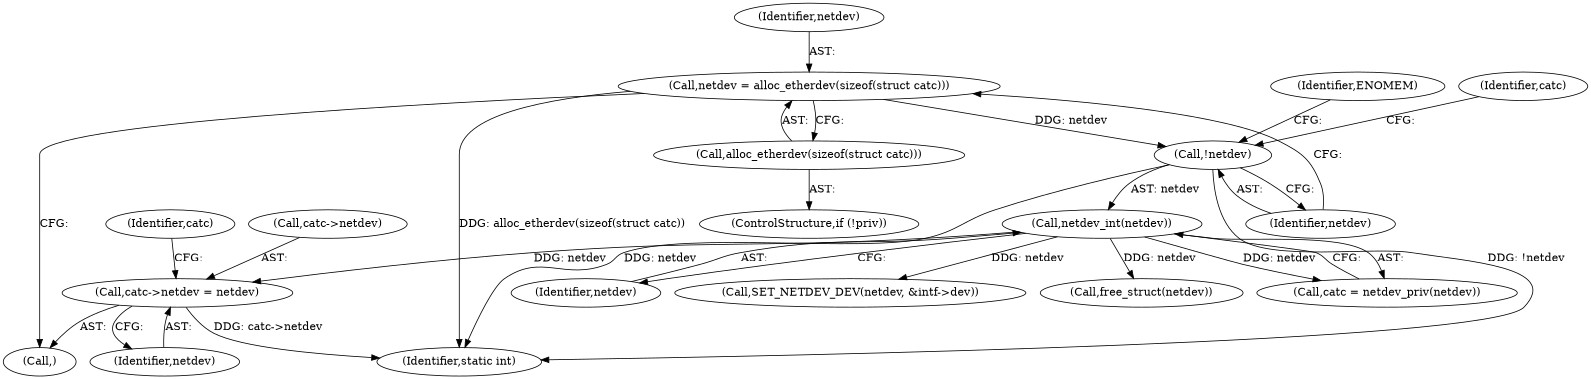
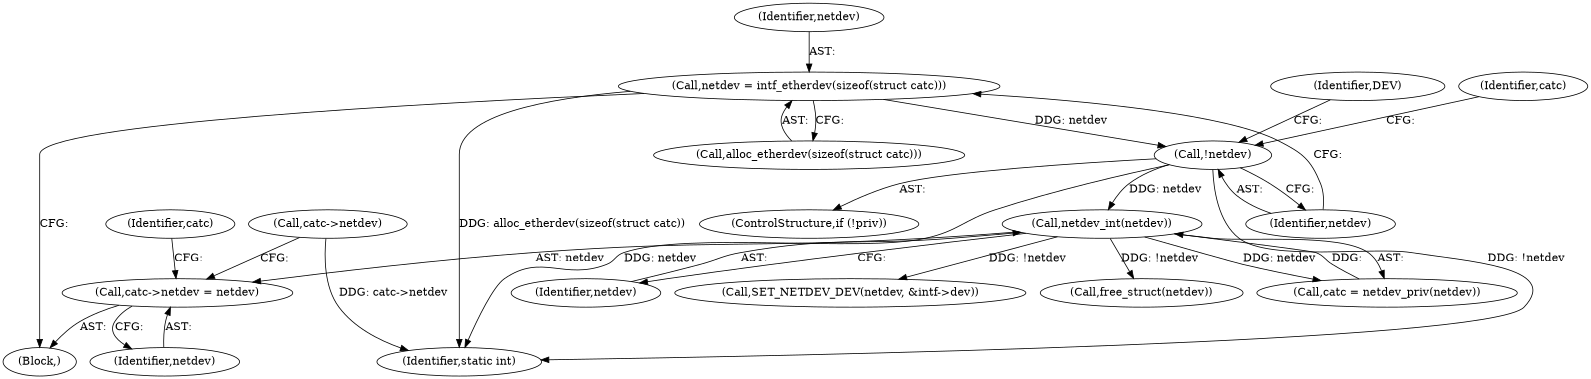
node "(Call,netdev = alloc_etherdev(sizeof(struct catc)))": label "(Call,netdev = alloc_etherdev(sizeof(struct catc)))" -> "(Call,netdev = intf_etherdev(sizeof(struct catc)))"
node "(Identifier,ENOMEM)": label "(Identifier,ENOMEM)" -> "(Identifier,DEV)"
edge "(Call,alloc_etherdev(sizeof(struct catc)))" -> "(ControlStructure,if (!priv))": now "(Call,!netdev)" -> "(ControlStructure,if (!priv))"
edge "(Call,!netdev)" -> "(Call,netdev_int(netdev))": label "AST: netdev" -> "DDG: netdev"
edge "(Call,catc->netdev)" -> "(Call,catc->netdev = netdev)": label "AST: " -> "CFG: "
edge "(Call,netdev_int(netdev))" -> "(Call,catc->netdev = netdev)": label "DDG: netdev" -> "AST: netdev"
edge "(Call,netdev_int(netdev))" -> "(Call,SET_NETDEV_DEV(netdev, &intf->dev))": label "DDG: netdev" -> "DDG: !netdev"
edge "(Call,netdev_int(netdev))" -> "(Call,free_struct(netdev))": label "DDG: netdev" -> "DDG: !netdev"
edge "(Call,catc = netdev_priv(netdev))" -> "(Call,netdev_int(netdev))": label "CFG: " -> "DDG: "
edge "(Call,catc->netdev = netdev)" -> "(Identifier,static int)": now "(Call,catc->netdev)" -> "(Identifier,static int)"
node "(Call,)": label "(Call,)" -> "(Block,)"
